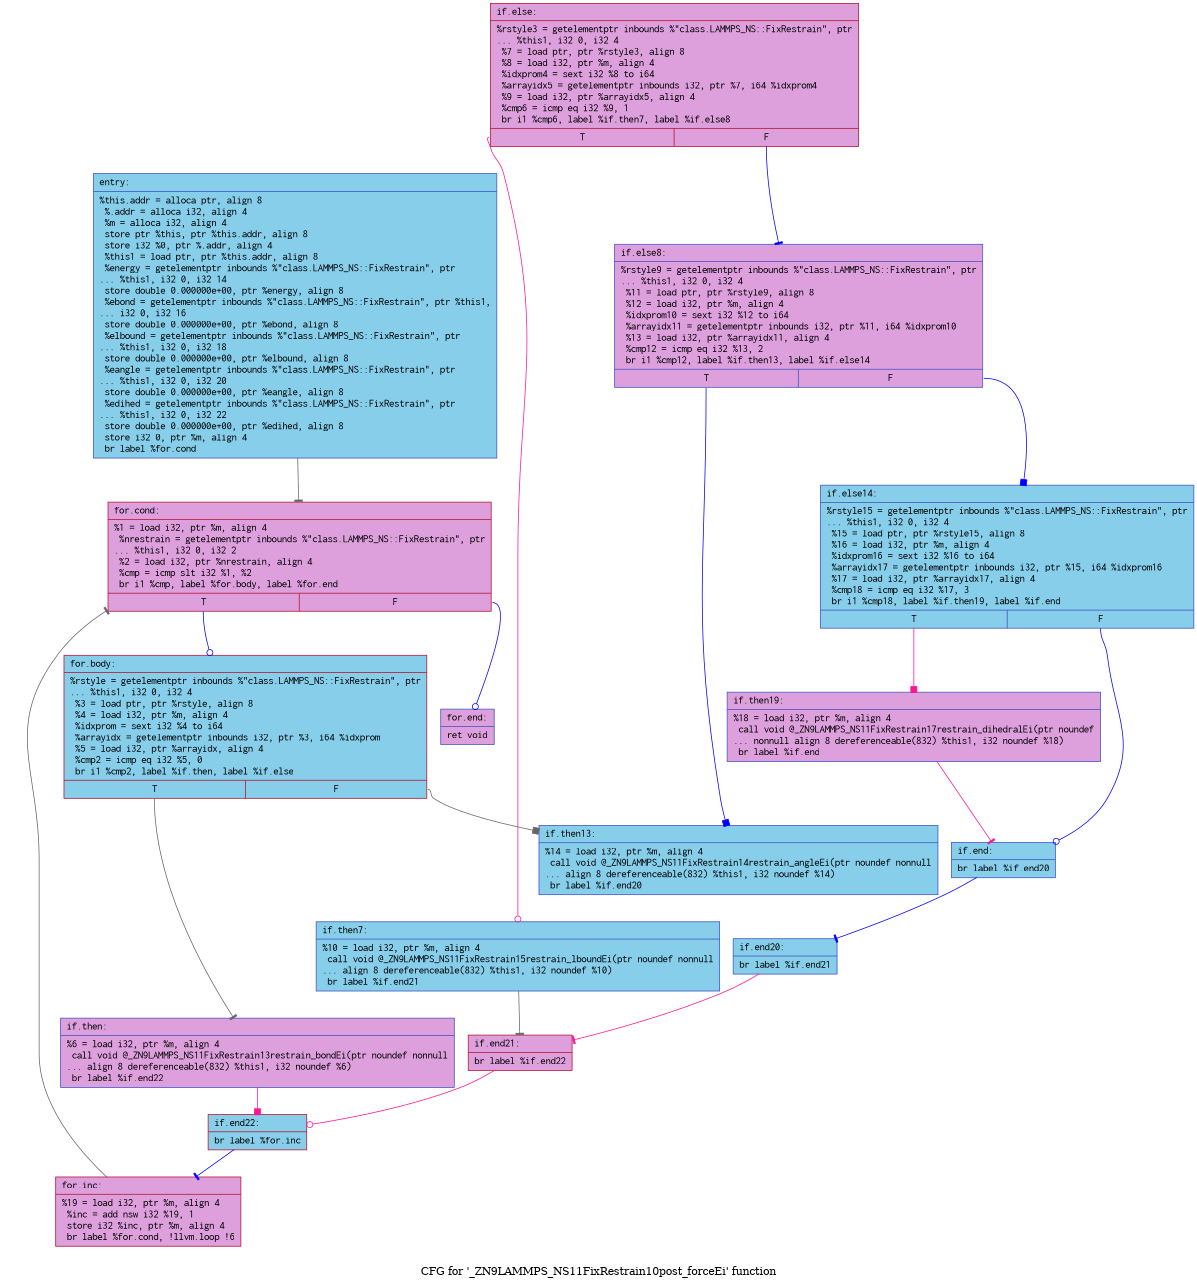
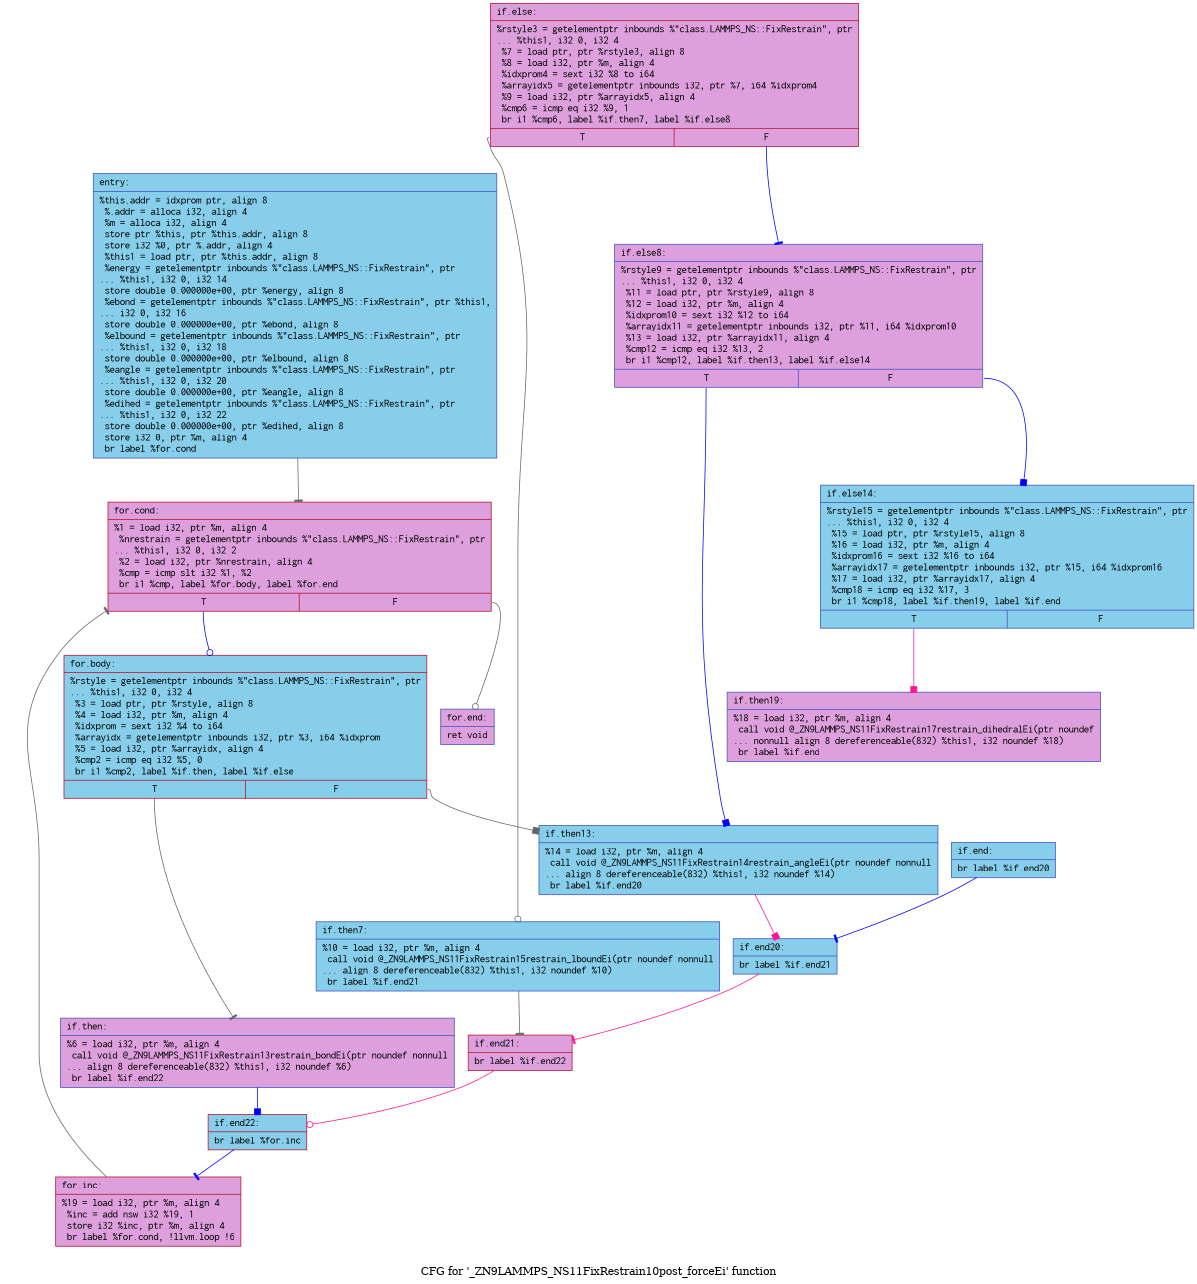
node "entry:": text "%this.addr = alloca ptr, align 8" -> "%this.addr = idxprom ptr, align 8"
edge "if.else:" -> "if.then7:": color deeppink -> gray40
edge "for.cond:" -> "for.end:": color blue -> gray40
edge "if.else14:" -> "if.end:": removed
edge "if.then19:" -> "if.end:": removed
edge "if.then13:" -> "if.end20:": added
edge "if.then:" -> "if.end22:": color deeppink -> blue
